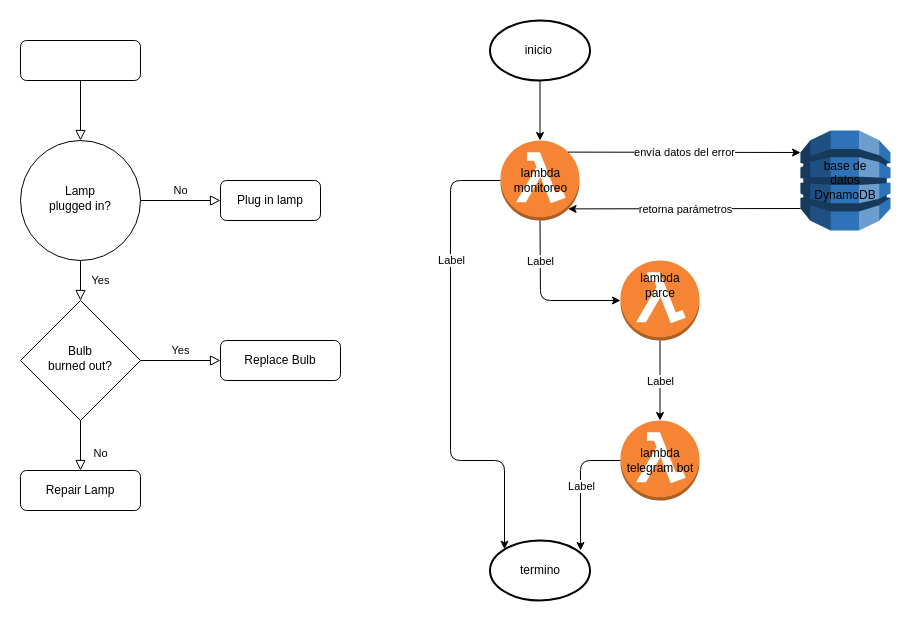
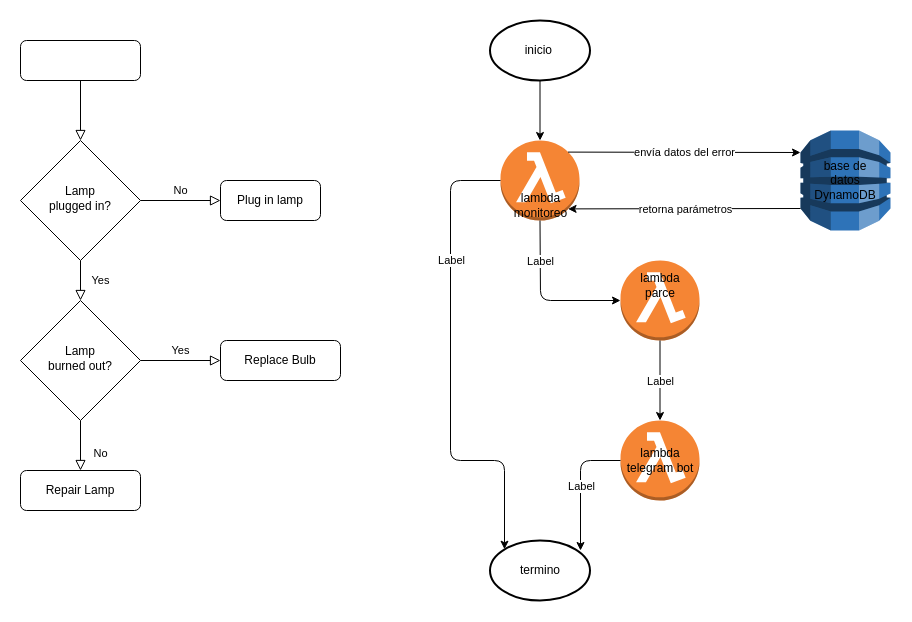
node "lambda monitoreo": moved (541, 181) -> (541, 206)
node "Lamp plugged in?": shape ellipse -> diamond
node "Bulb burned out?": label "Bulb burned out?" -> "Lamp burned out?"
